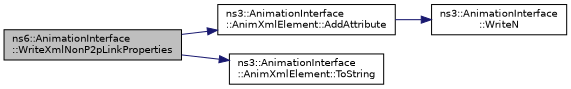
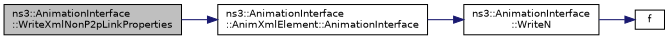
node "ns3::AnimationInterface ::AnimXmlElement::AddAttribute": label "ns3::AnimationInterface ::AnimXmlElement::AddAttribute" -> "ns3::AnimationInterface ::AnimXmlElement::AnimationInterface"
node "f": added
node "ns6::AnimationInterface ::WriteXmlNonP2pLinkProperties": label "ns6::AnimationInterface ::WriteXmlNonP2pLinkProperties" -> "ns3::AnimationInterface ::WriteXmlNonP2pLinkProperties"
node "ns3::AnimationInterface ::AnimXmlElement::ToString": removed
